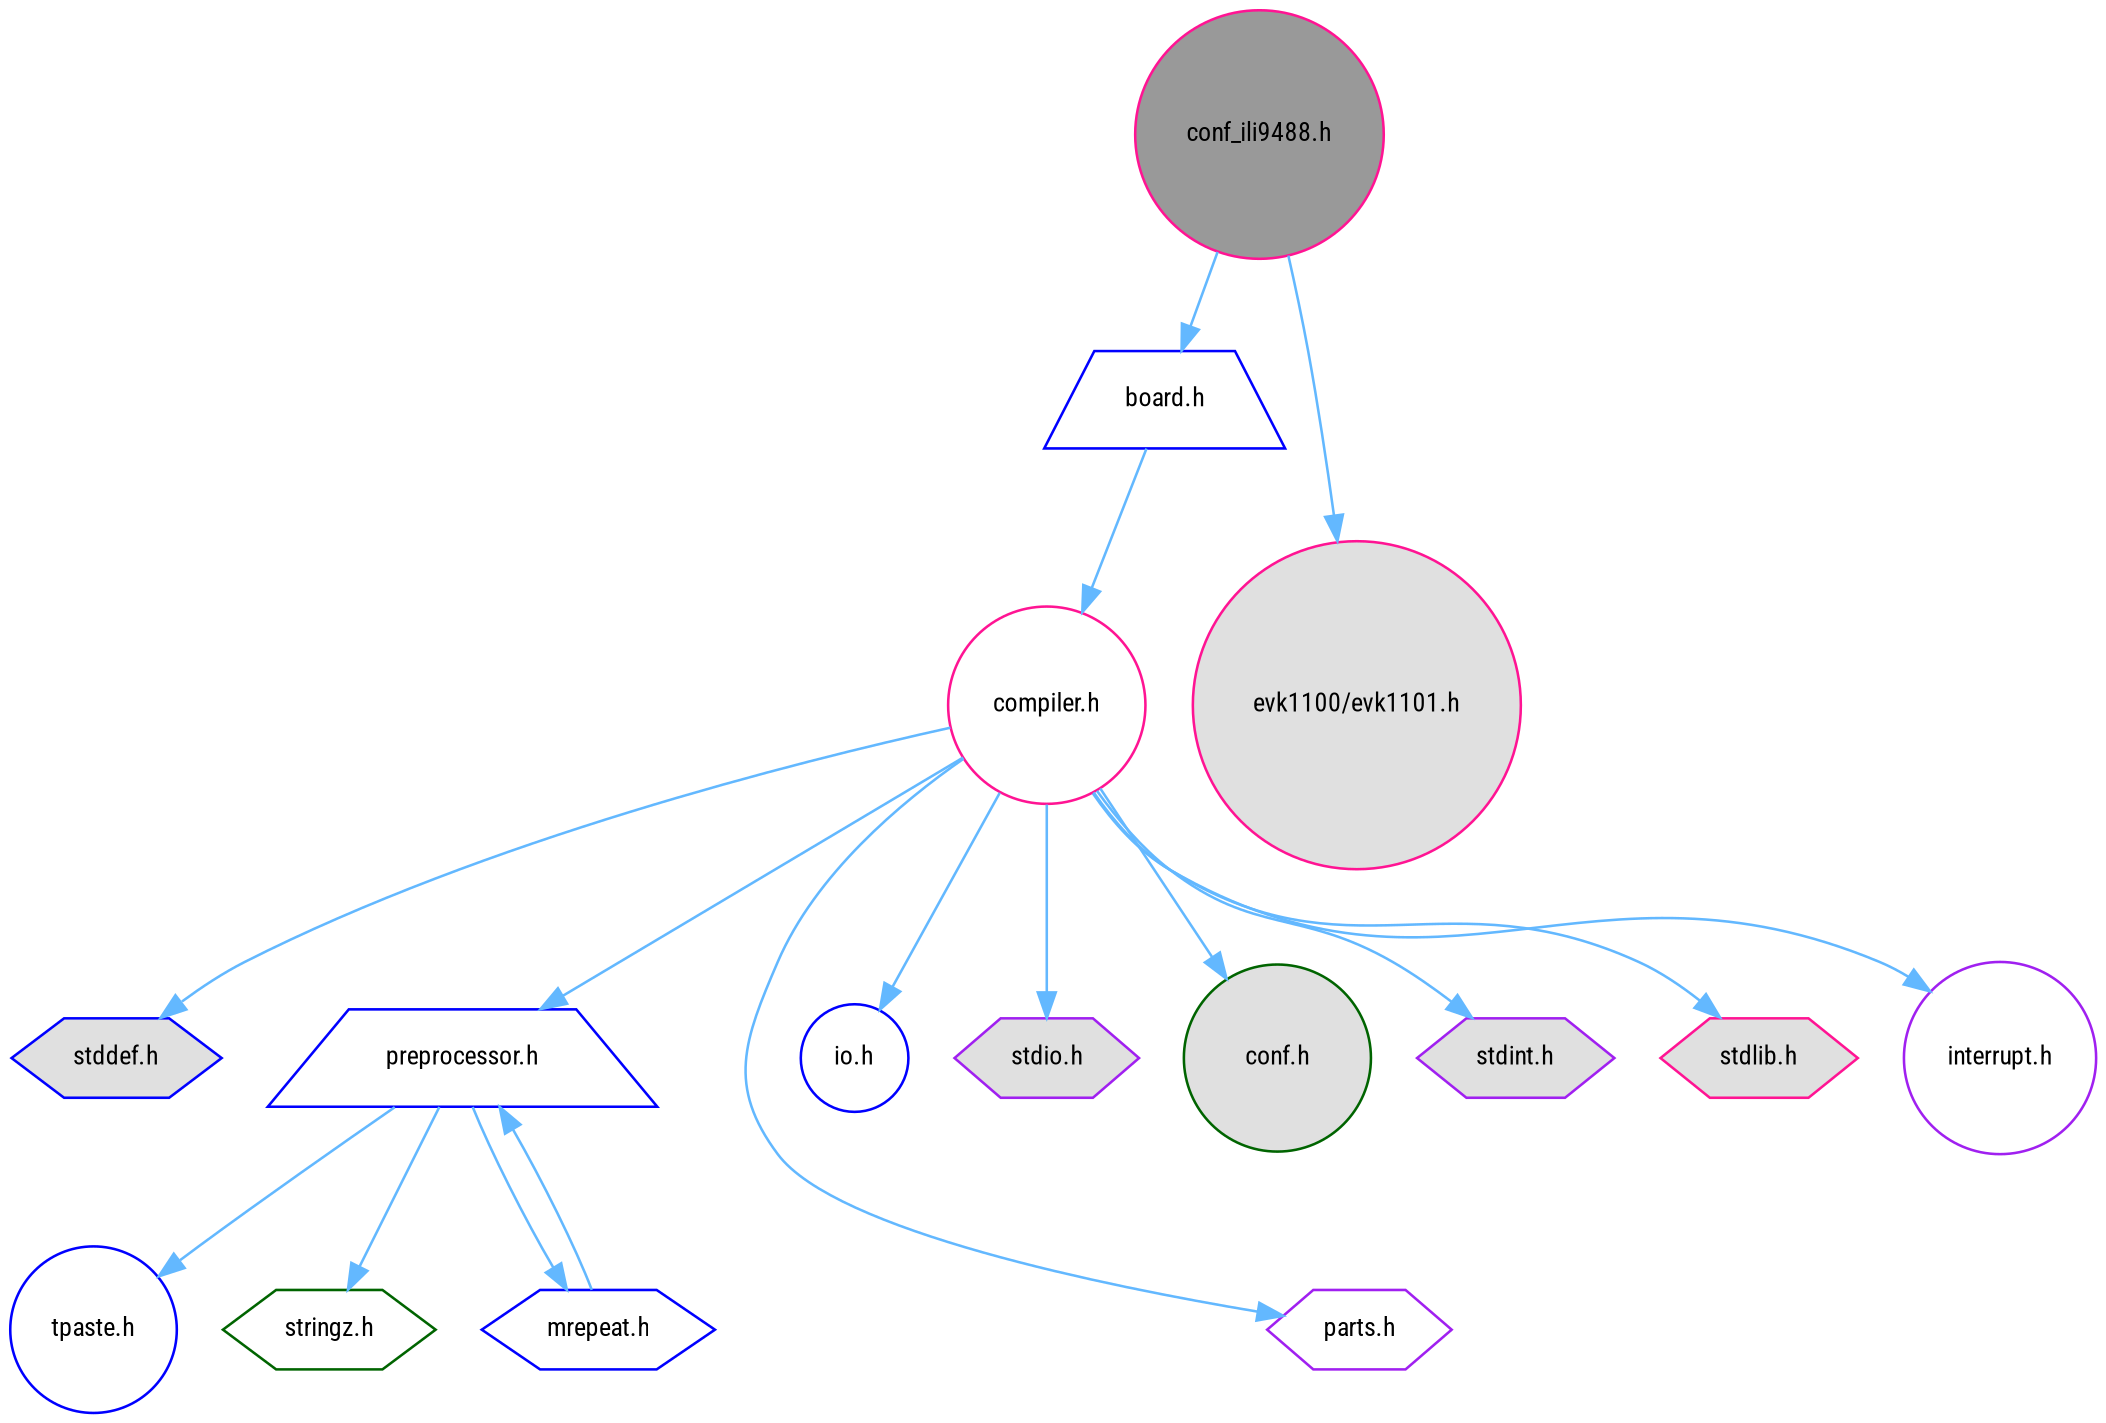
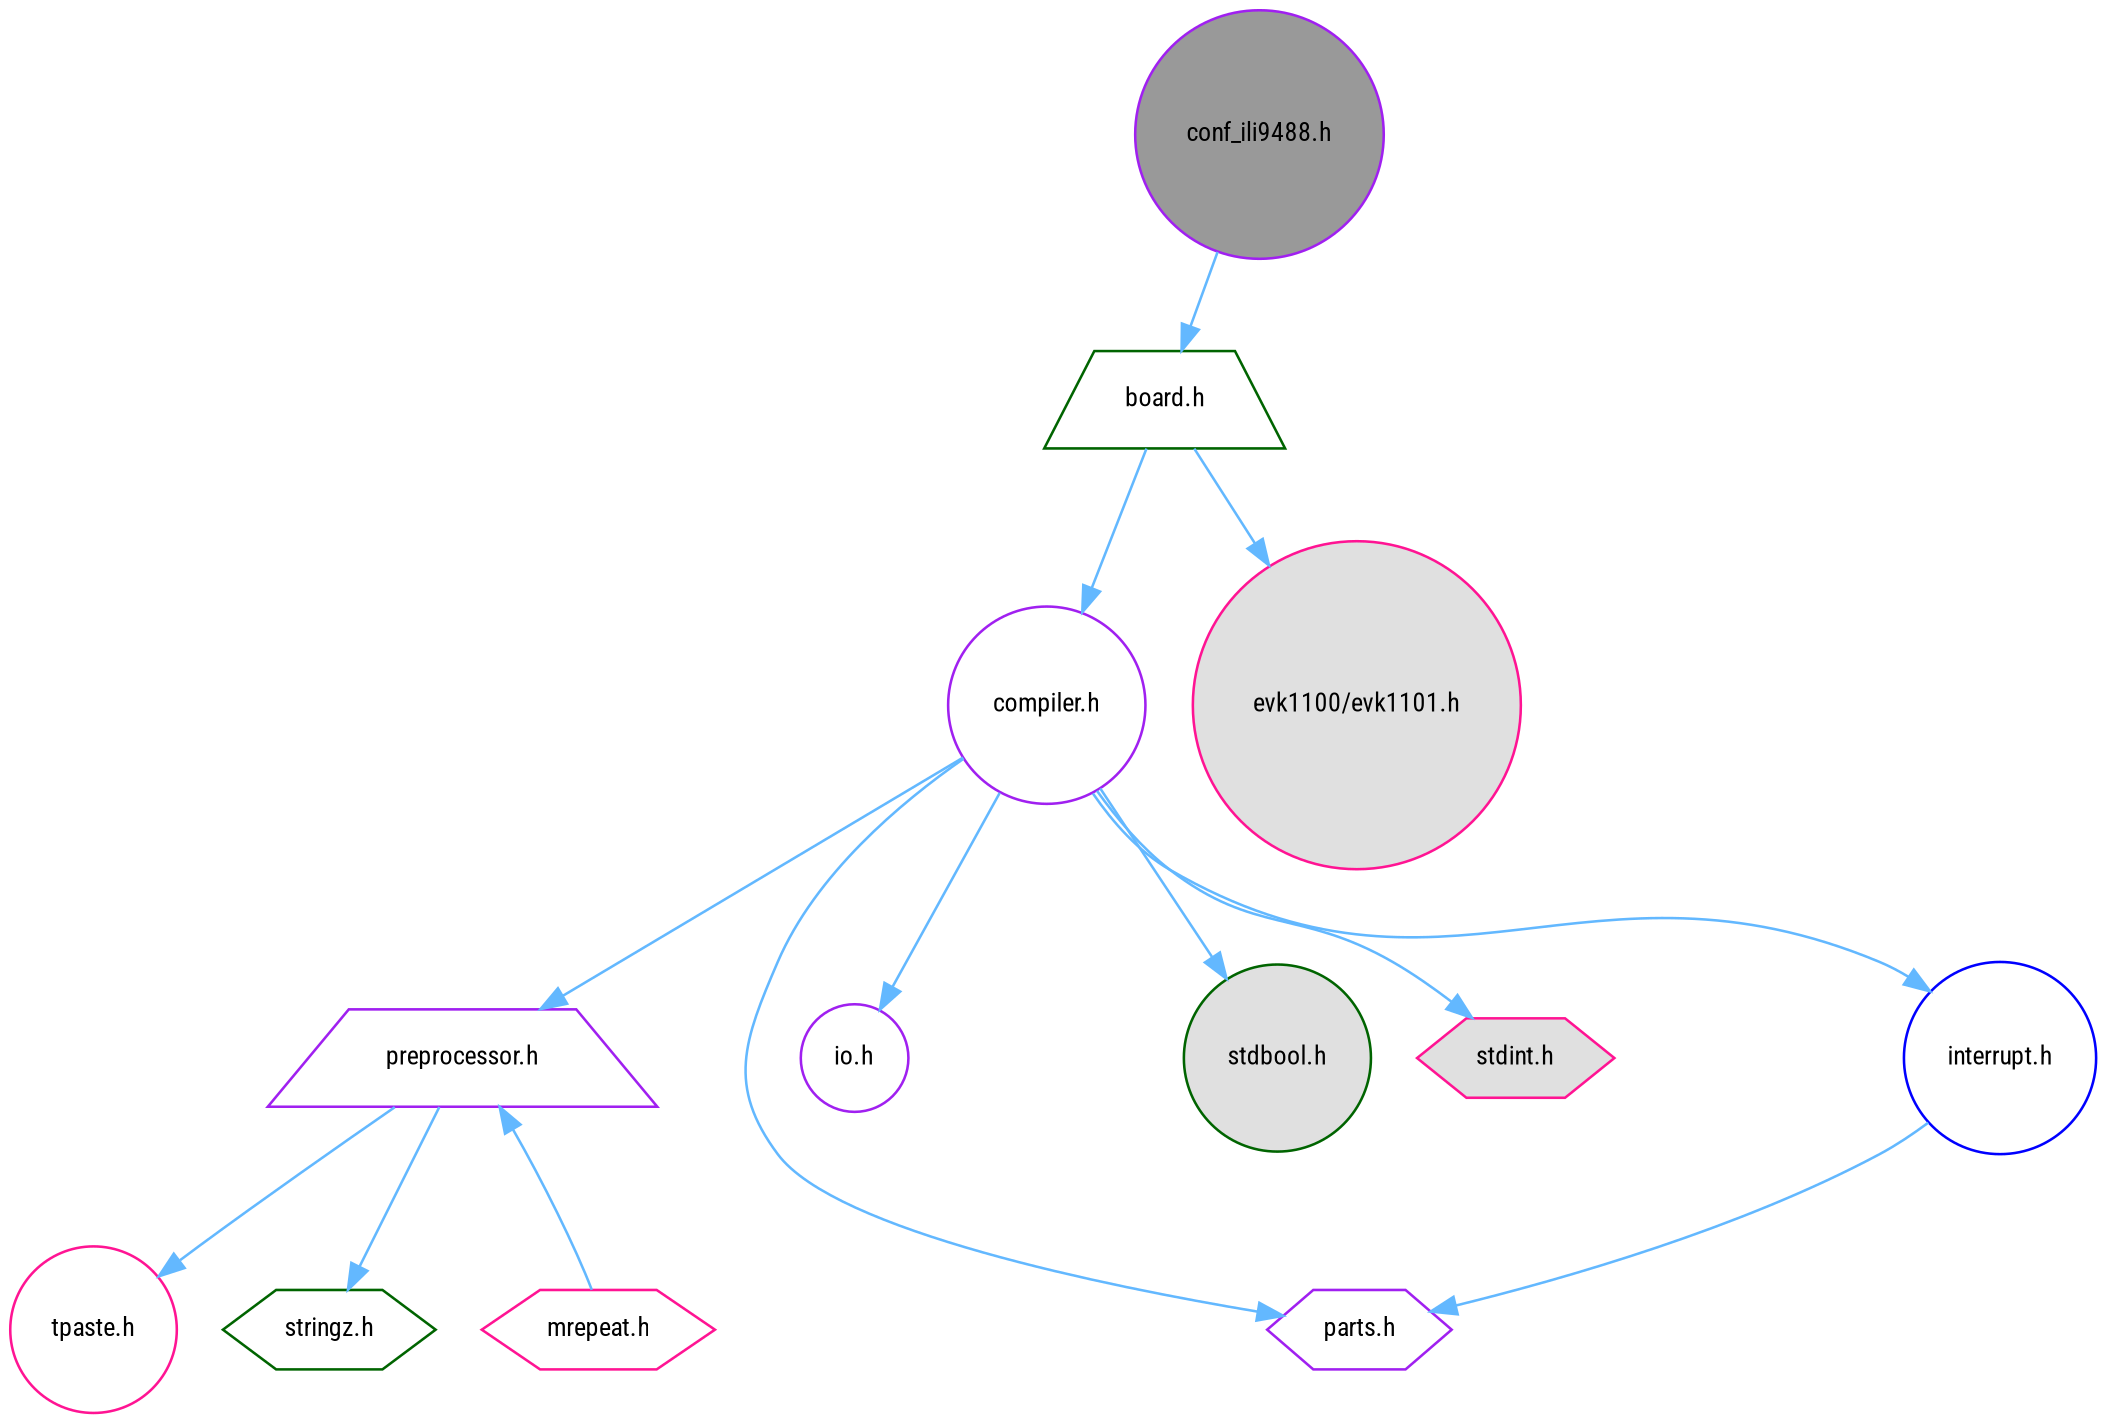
node "conf_ili9488.h": color deeppink -> purple
edge "conf_ili9488.h" -> "evk1100/evk1101.h": now "board.h" -> "evk1100/evk1101.h"
node "board.h": color blue -> darkgreen
node "compiler.h": color deeppink -> purple
node "stddef.h": removed
node "preprocessor.h": color blue -> purple
node "io.h": color blue -> purple
node "stdio.h": removed
node "conf.h": label "conf.h" -> "stdbool.h"
node "stdint.h": color purple -> deeppink
node "stdlib.h": removed
node "interrupt.h": color purple -> blue
edge "preprocessor.h" -> "mrepeat.h": removed
edge "interrupt.h" -> "parts.h": added
node "tpaste.h": color blue -> deeppink
node "mrepeat.h": color blue -> deeppink
